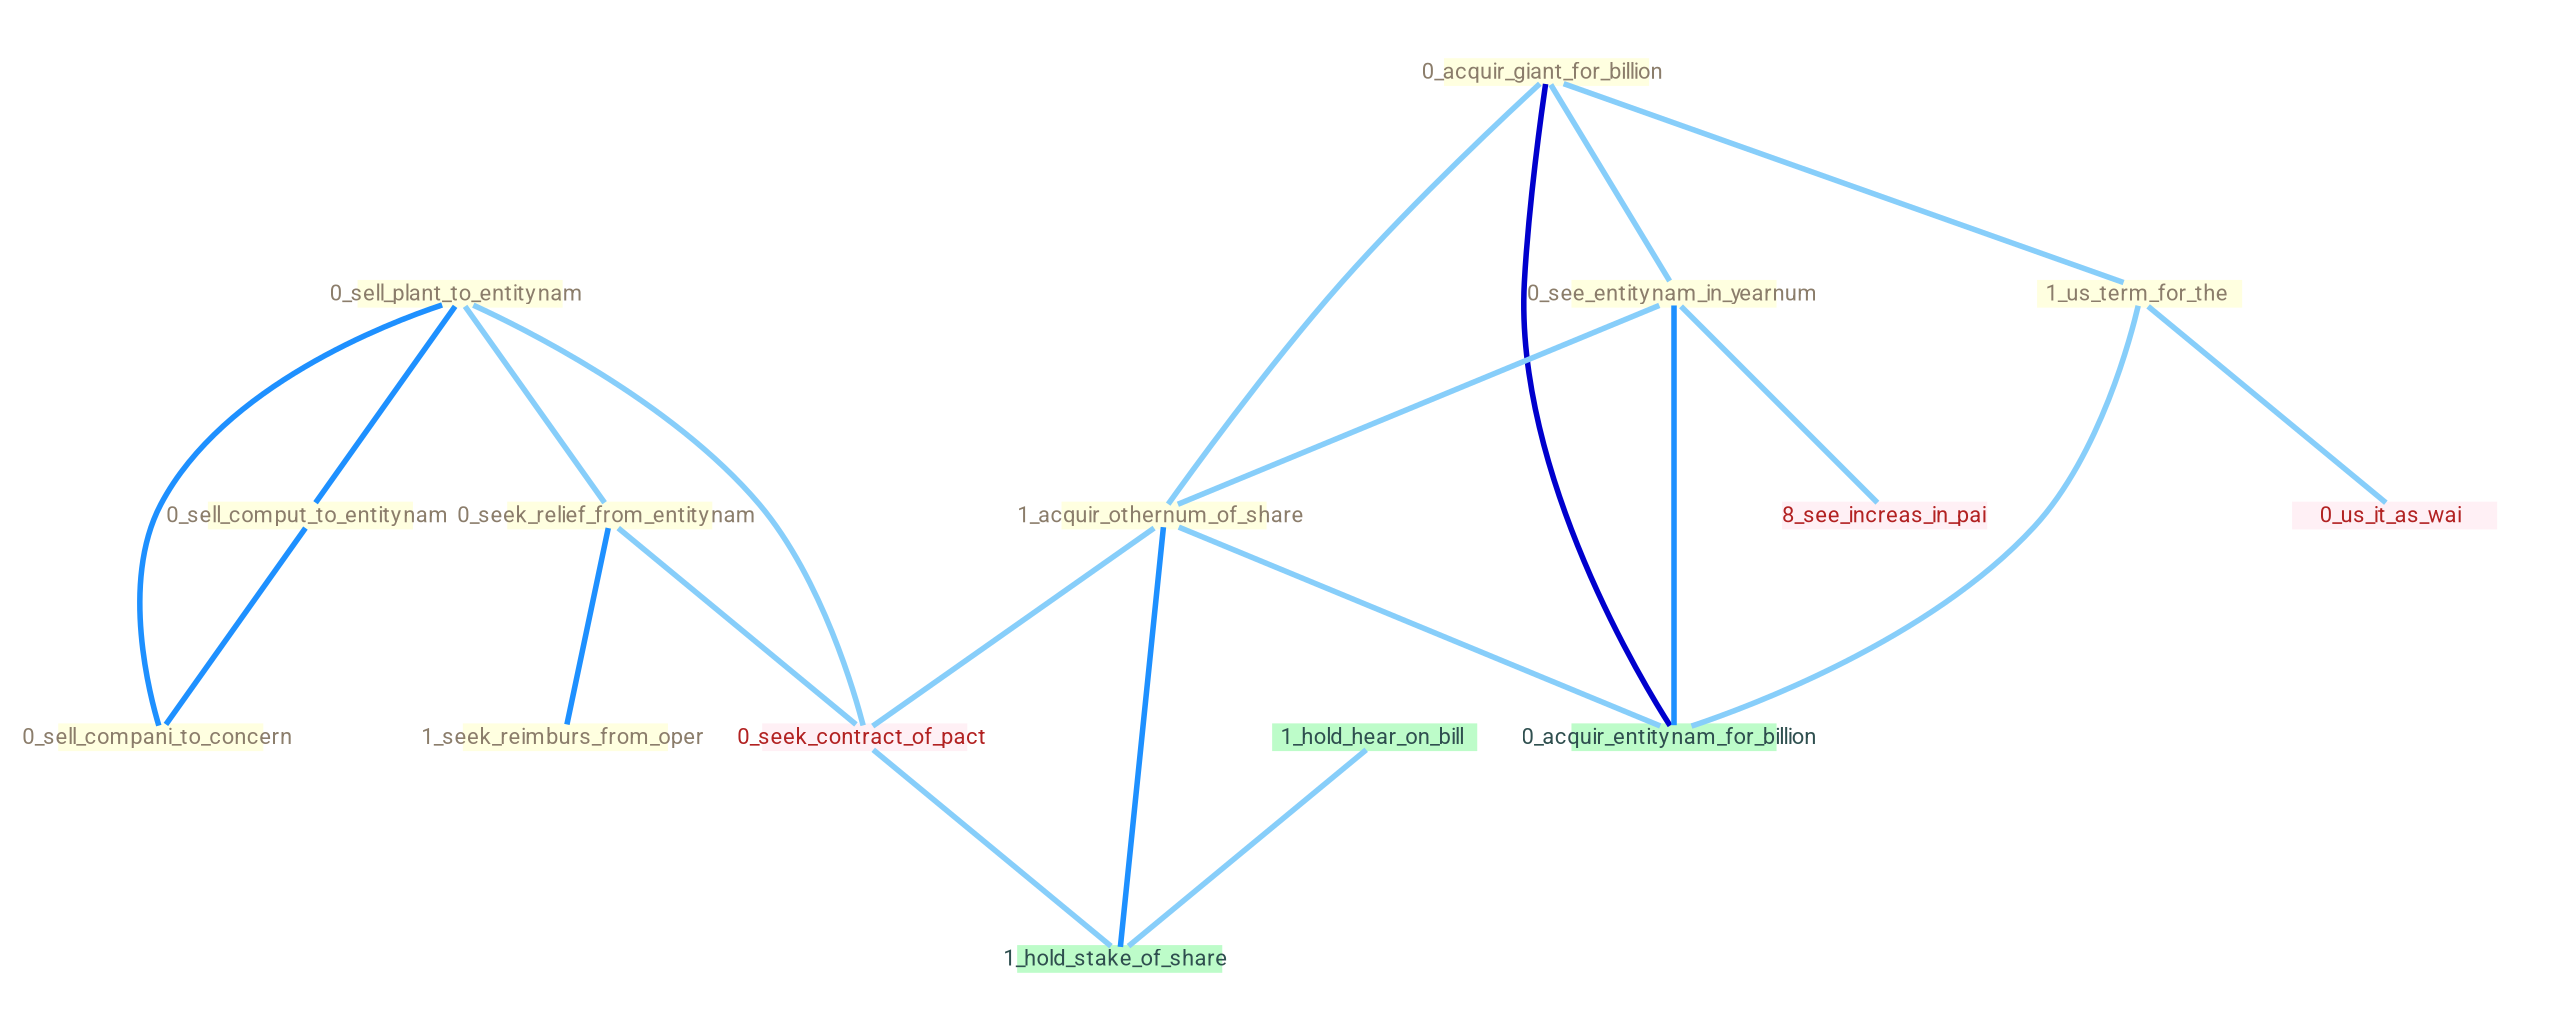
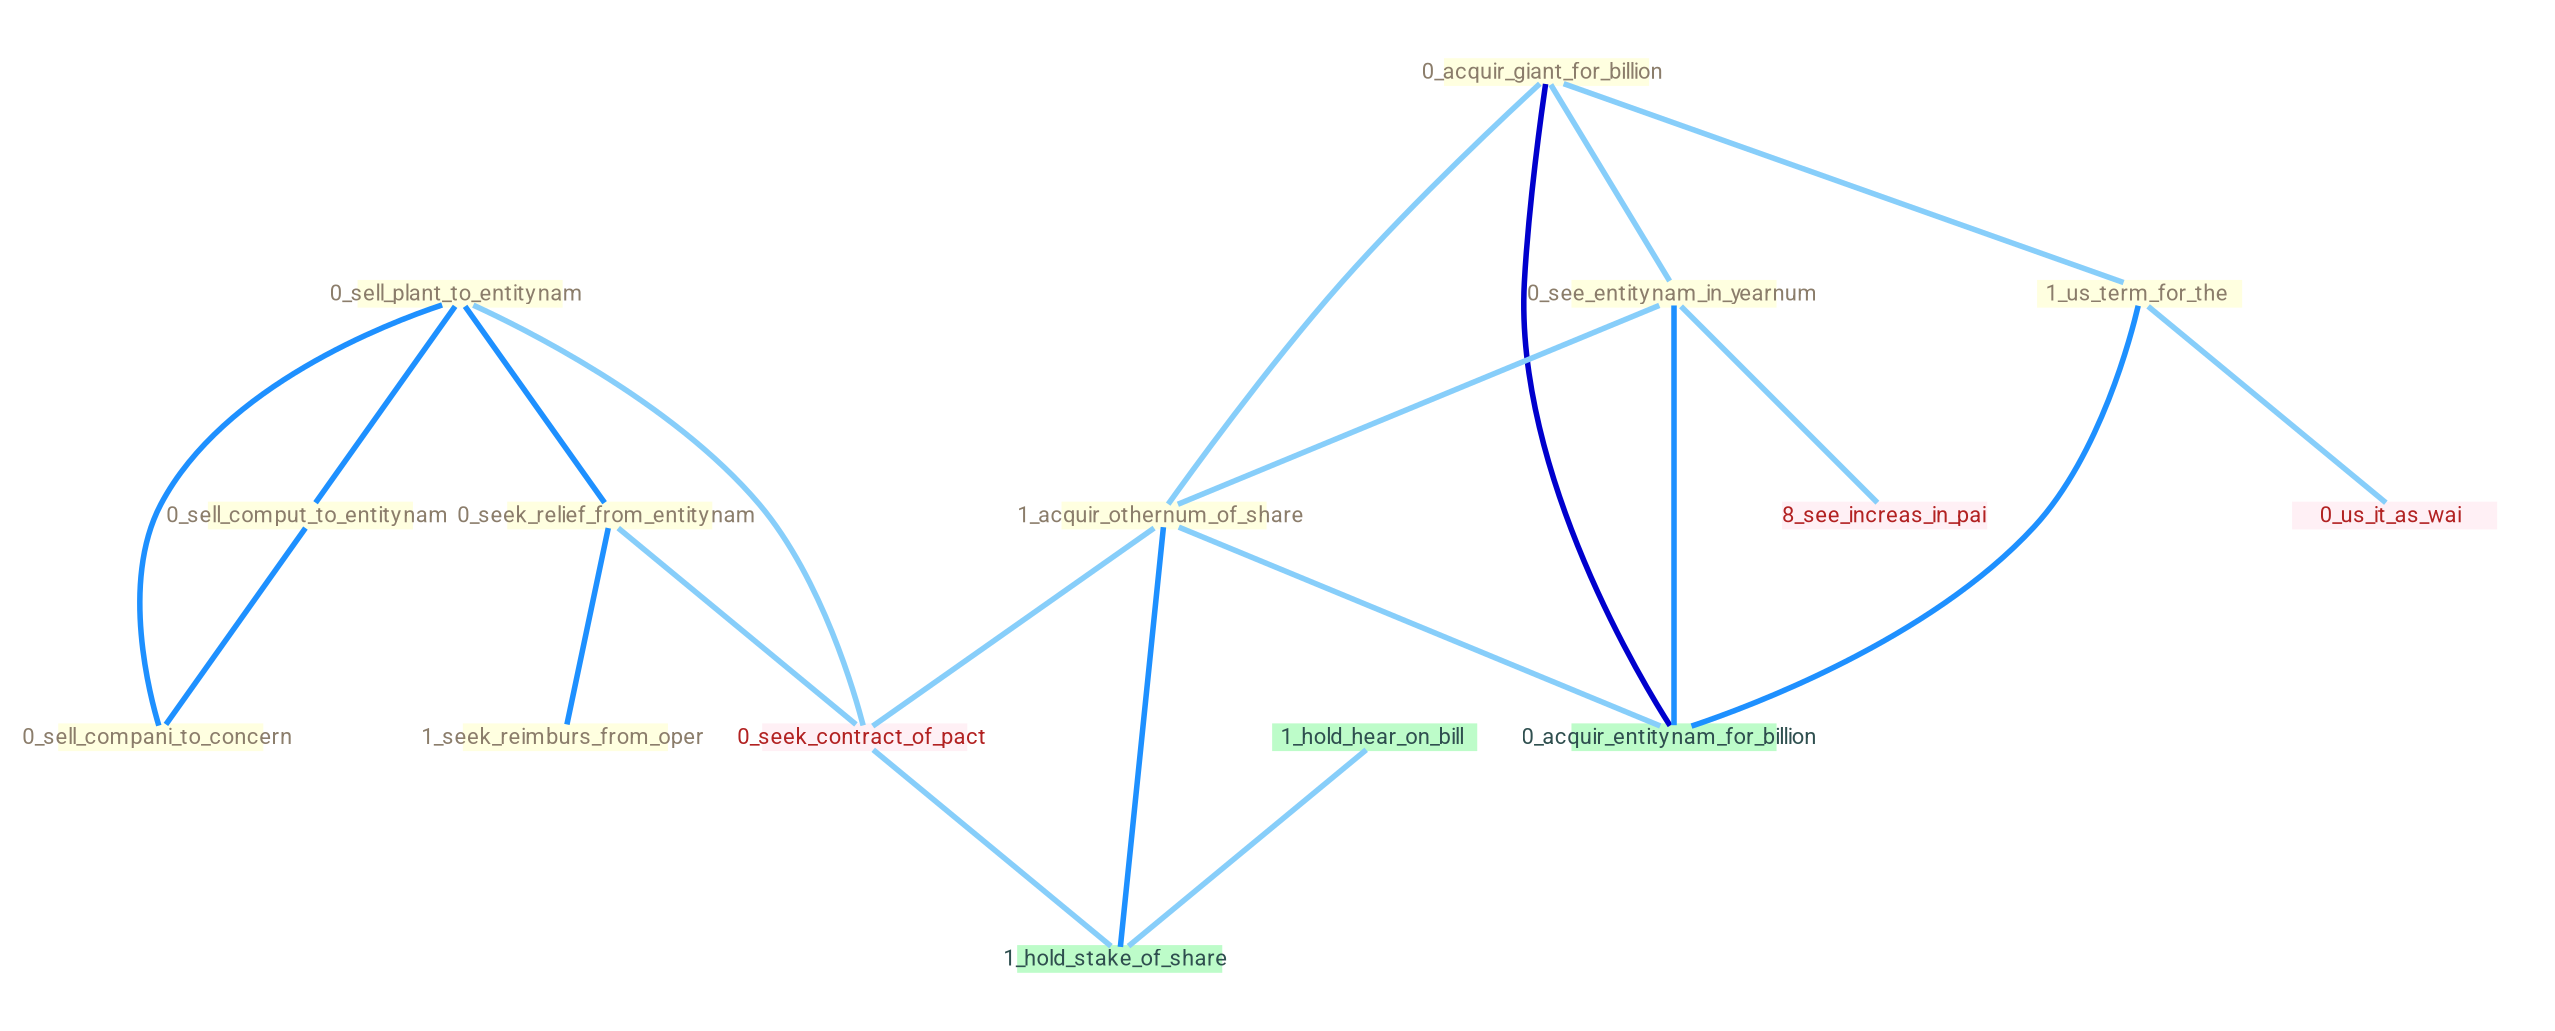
edge "0_sell_plant_to_entitynam" -- "0_seek_relief_from_entitynam": color #87cefa -> #1e90ff
edge "1_us_term_for_the" -- "0_acquir_entitynam_for_billion": color #87cefa -> #1e90ff
